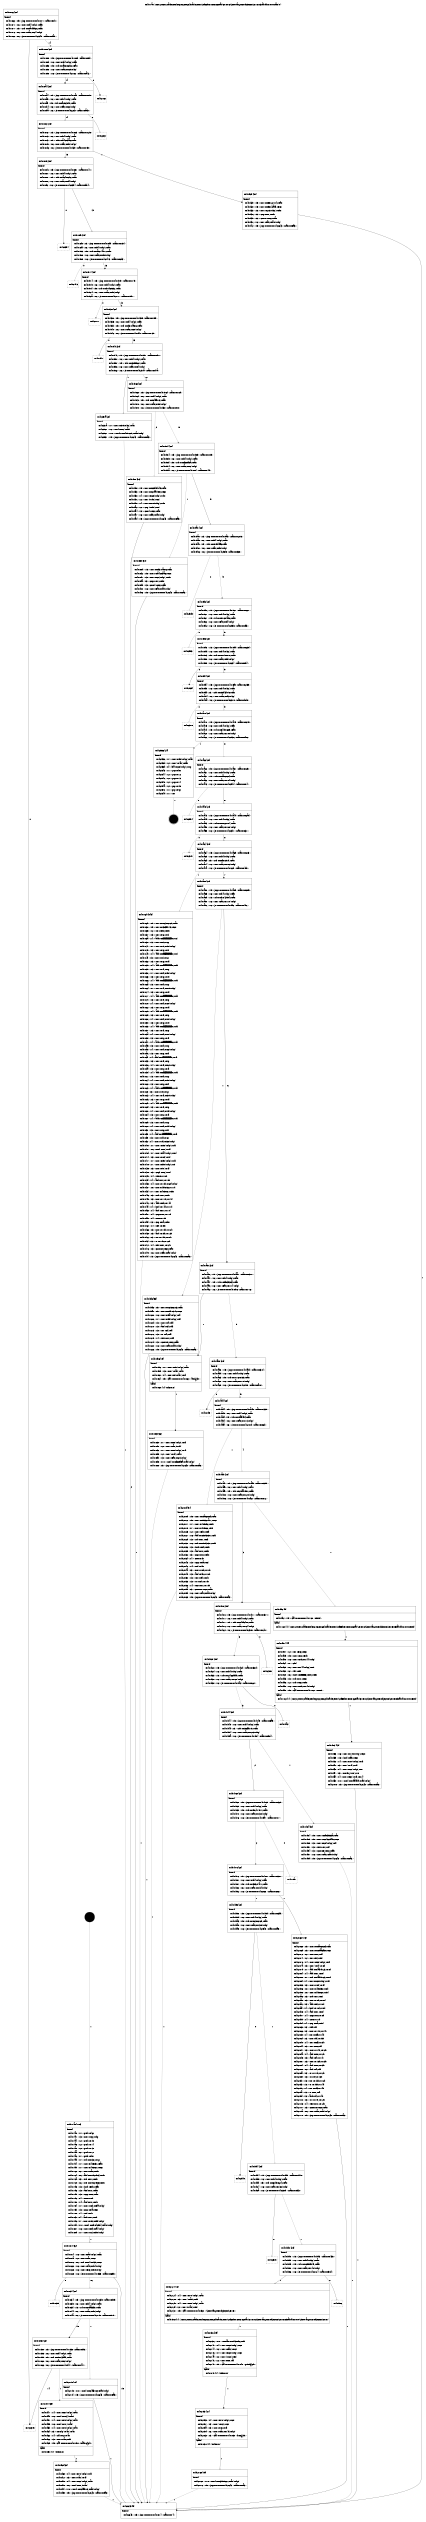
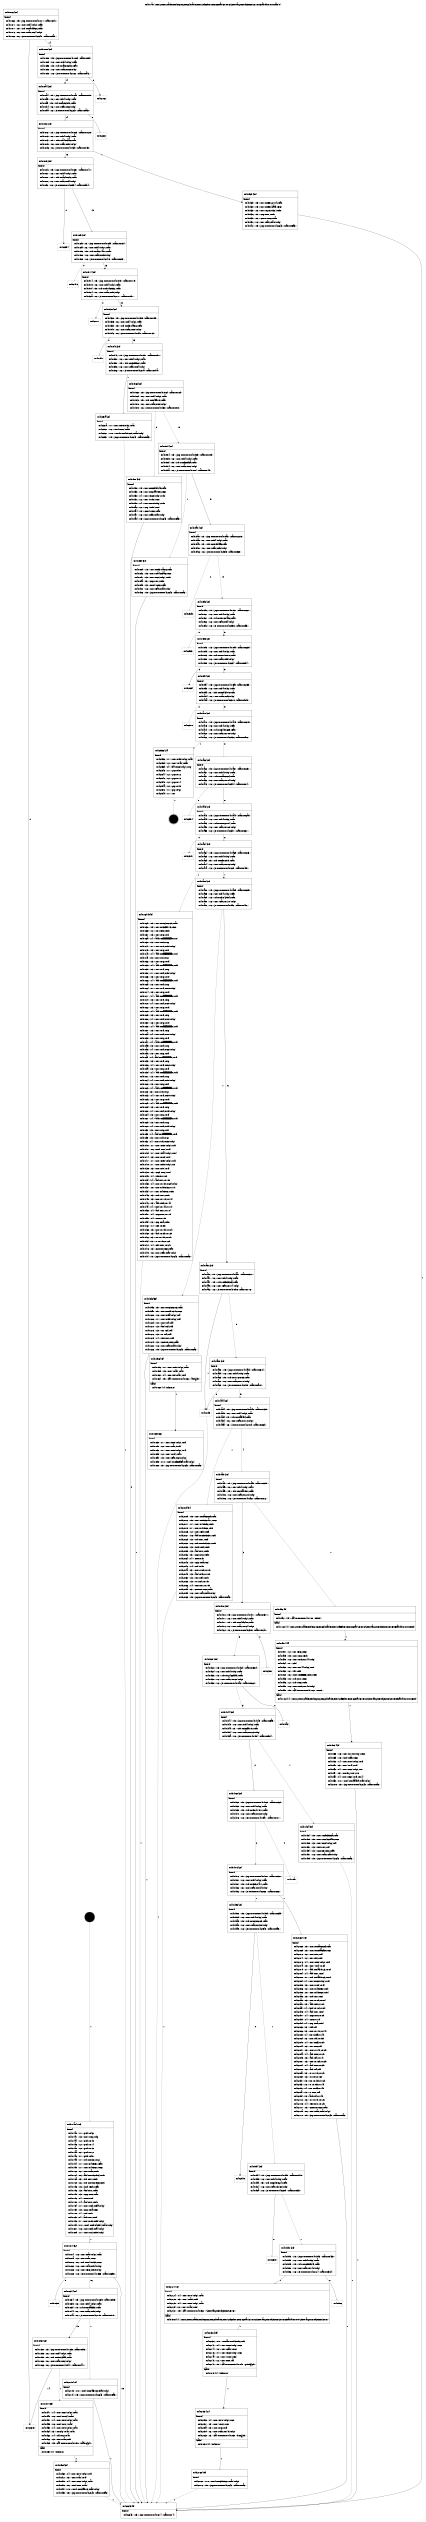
edge "0x40194c [28]" -> "0x401968 [28]": removed, label "12"
edge "0x401a9c [28]" -> "0x401eb6 [19]": now "0x401a9c [28]" -> "0x4021be"
edge "0x401ec9 [36]" -> "0x402643 [5]": now "0x4021be" -> "0x402643 [5]"
